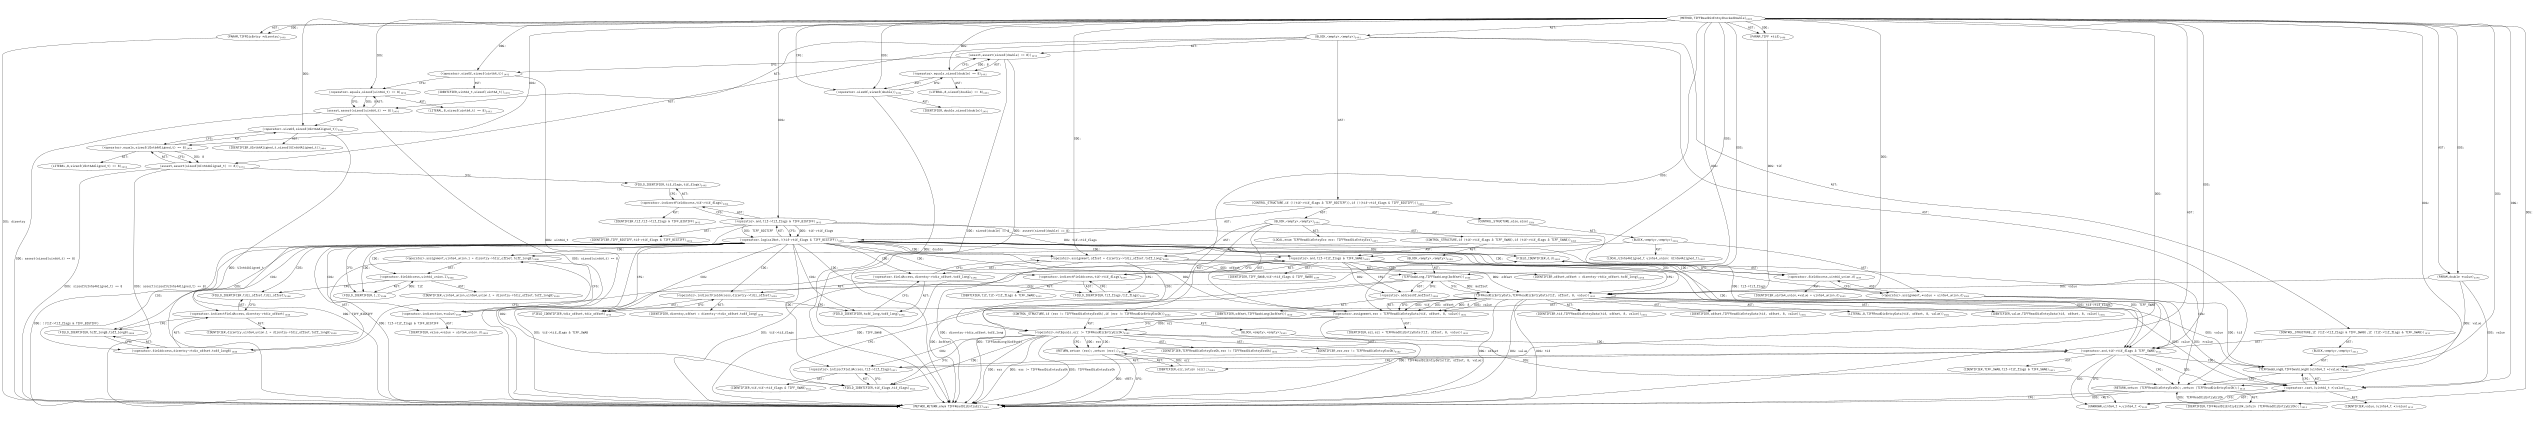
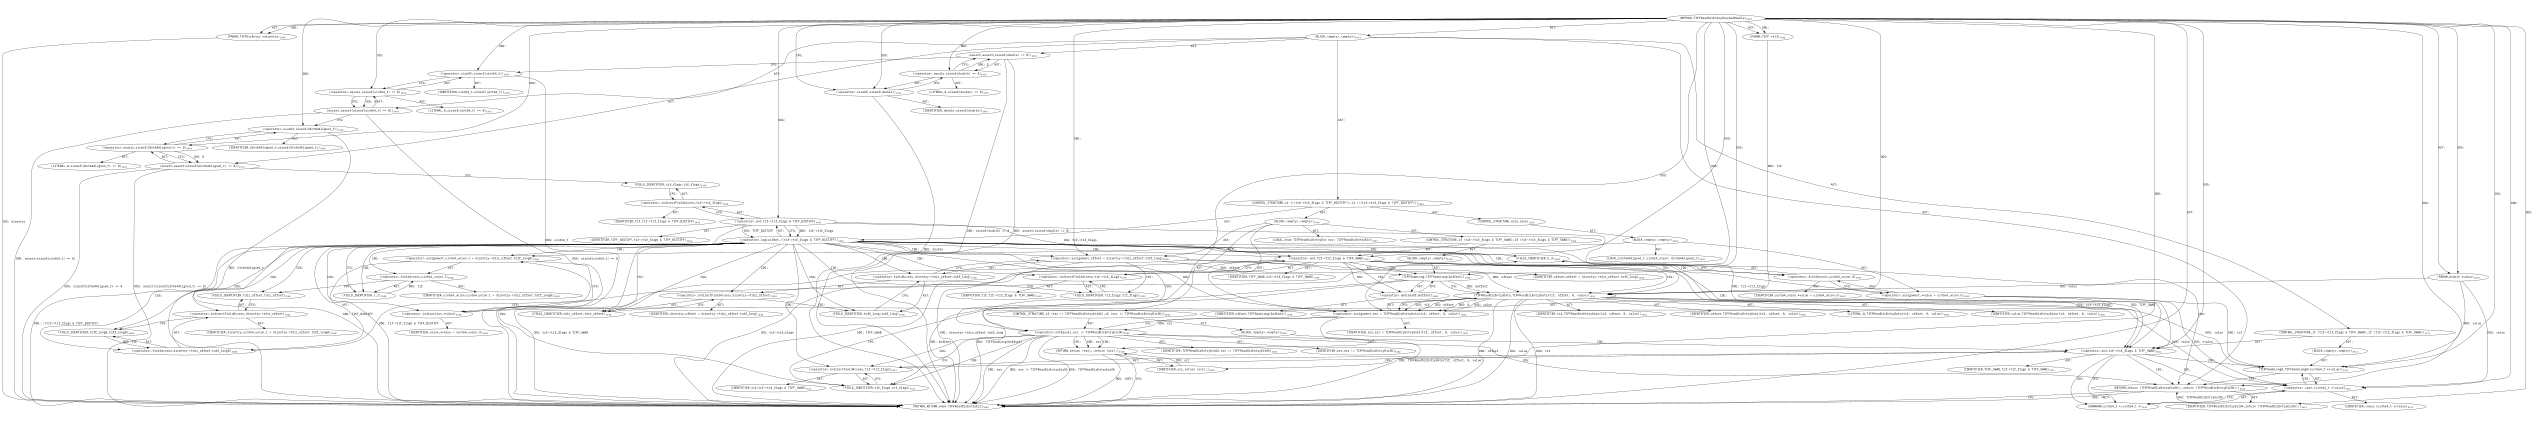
edge "(<operator>.equals,sizeof(uint64_t) == 8)" -> "(<operator>.sizeOf,sizeof(uint64_t))": added, label "AST:"
edge "(FIELD_IDENTIFIER,toff_long8,toff_long8)" -> "(<operator>.fieldAccess,direntry->tdir_offset.toff_long8)": label "CFG: " -> "DDG: tif"
